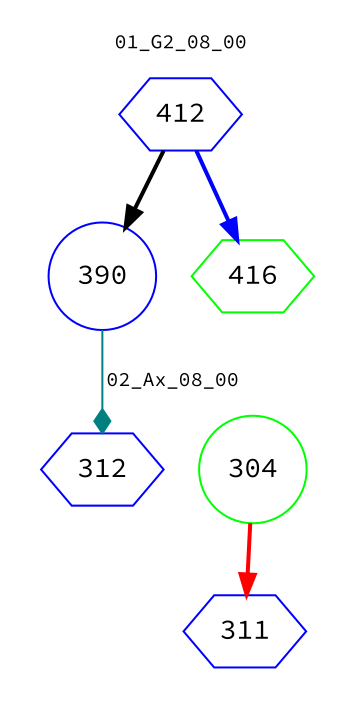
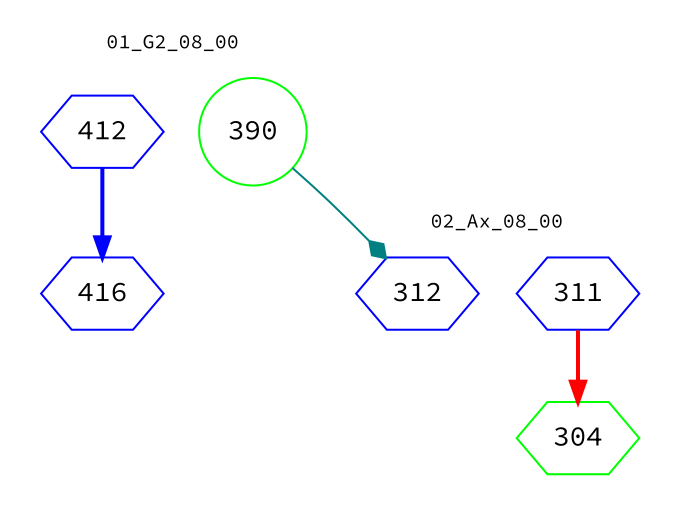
edge "412" -> "390": removed
node "390": color blue -> green
node "416": color green -> blue
node "304": shape circle -> hexagon
edge "304" -> "311": reversed
